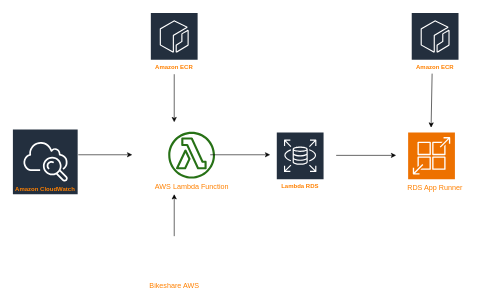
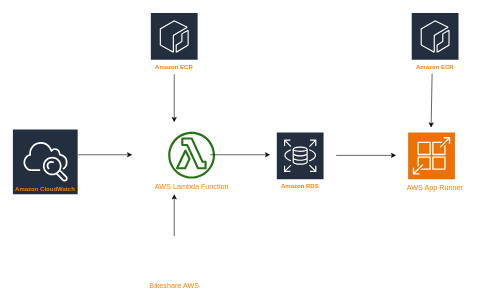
node "Lambda RDS": label "Lambda RDS" -> "Amazon RDS"
node "RDS App Runner": label "RDS App Runner" -> "AWS App Runner"
